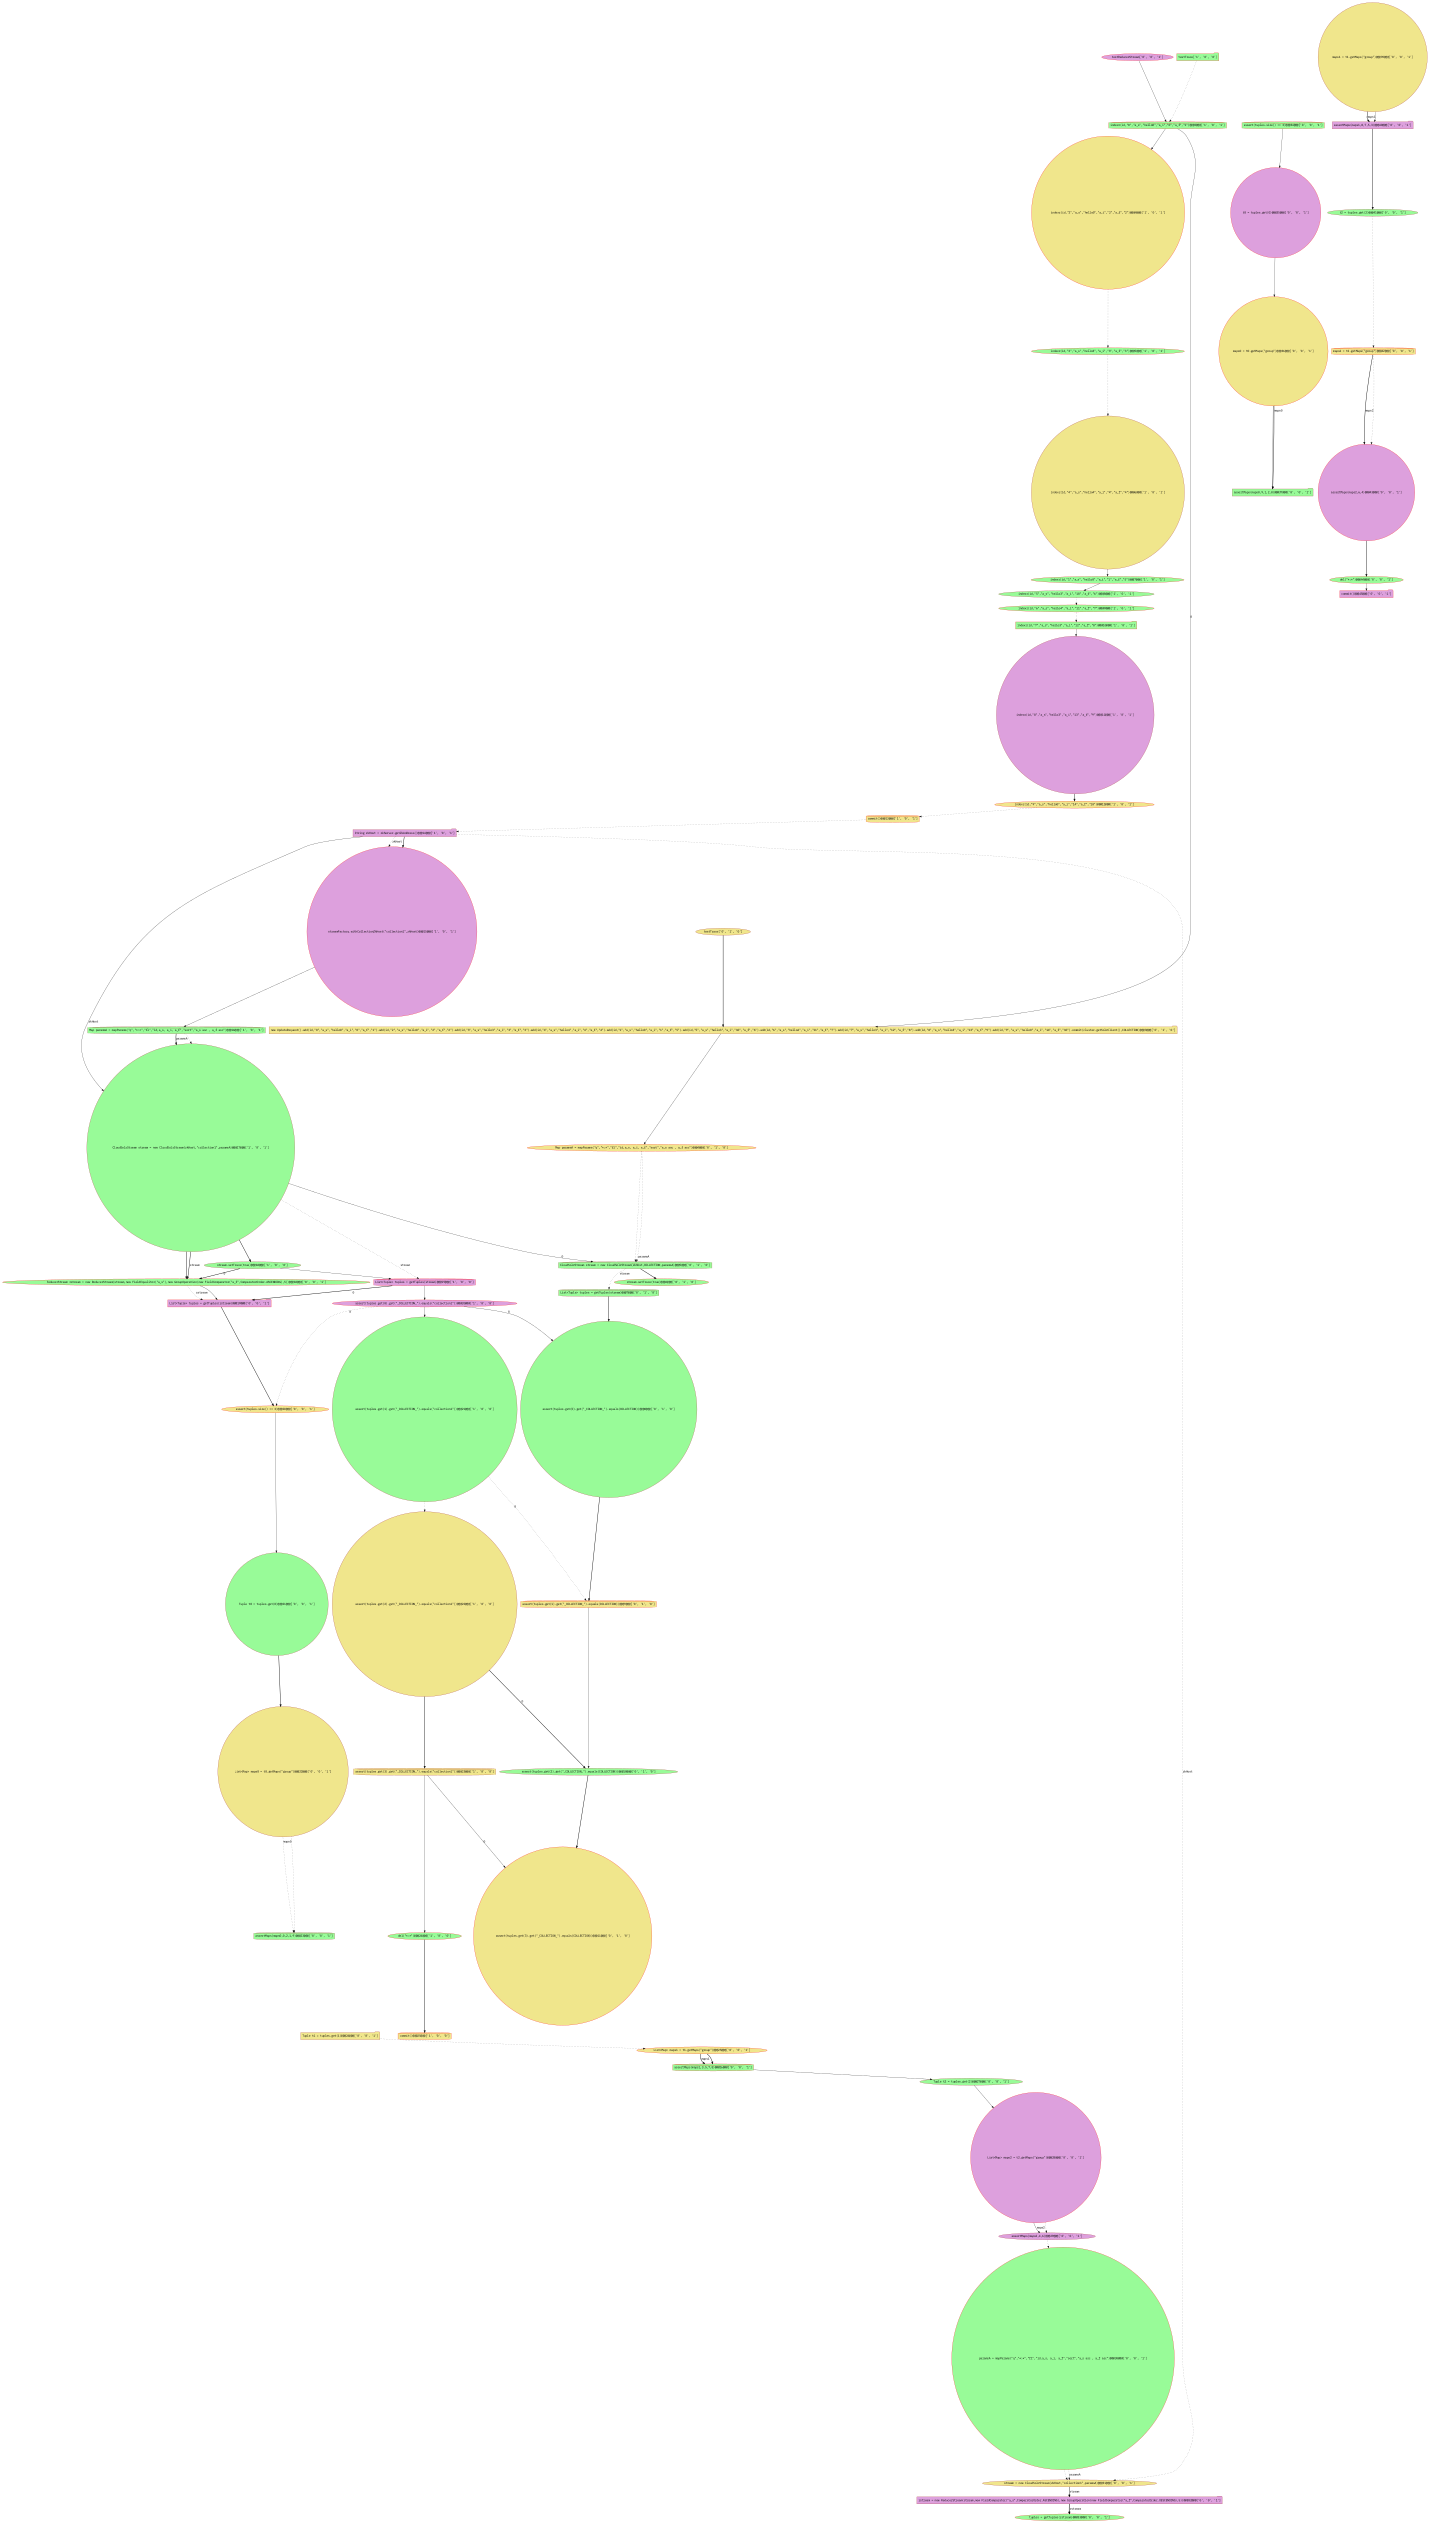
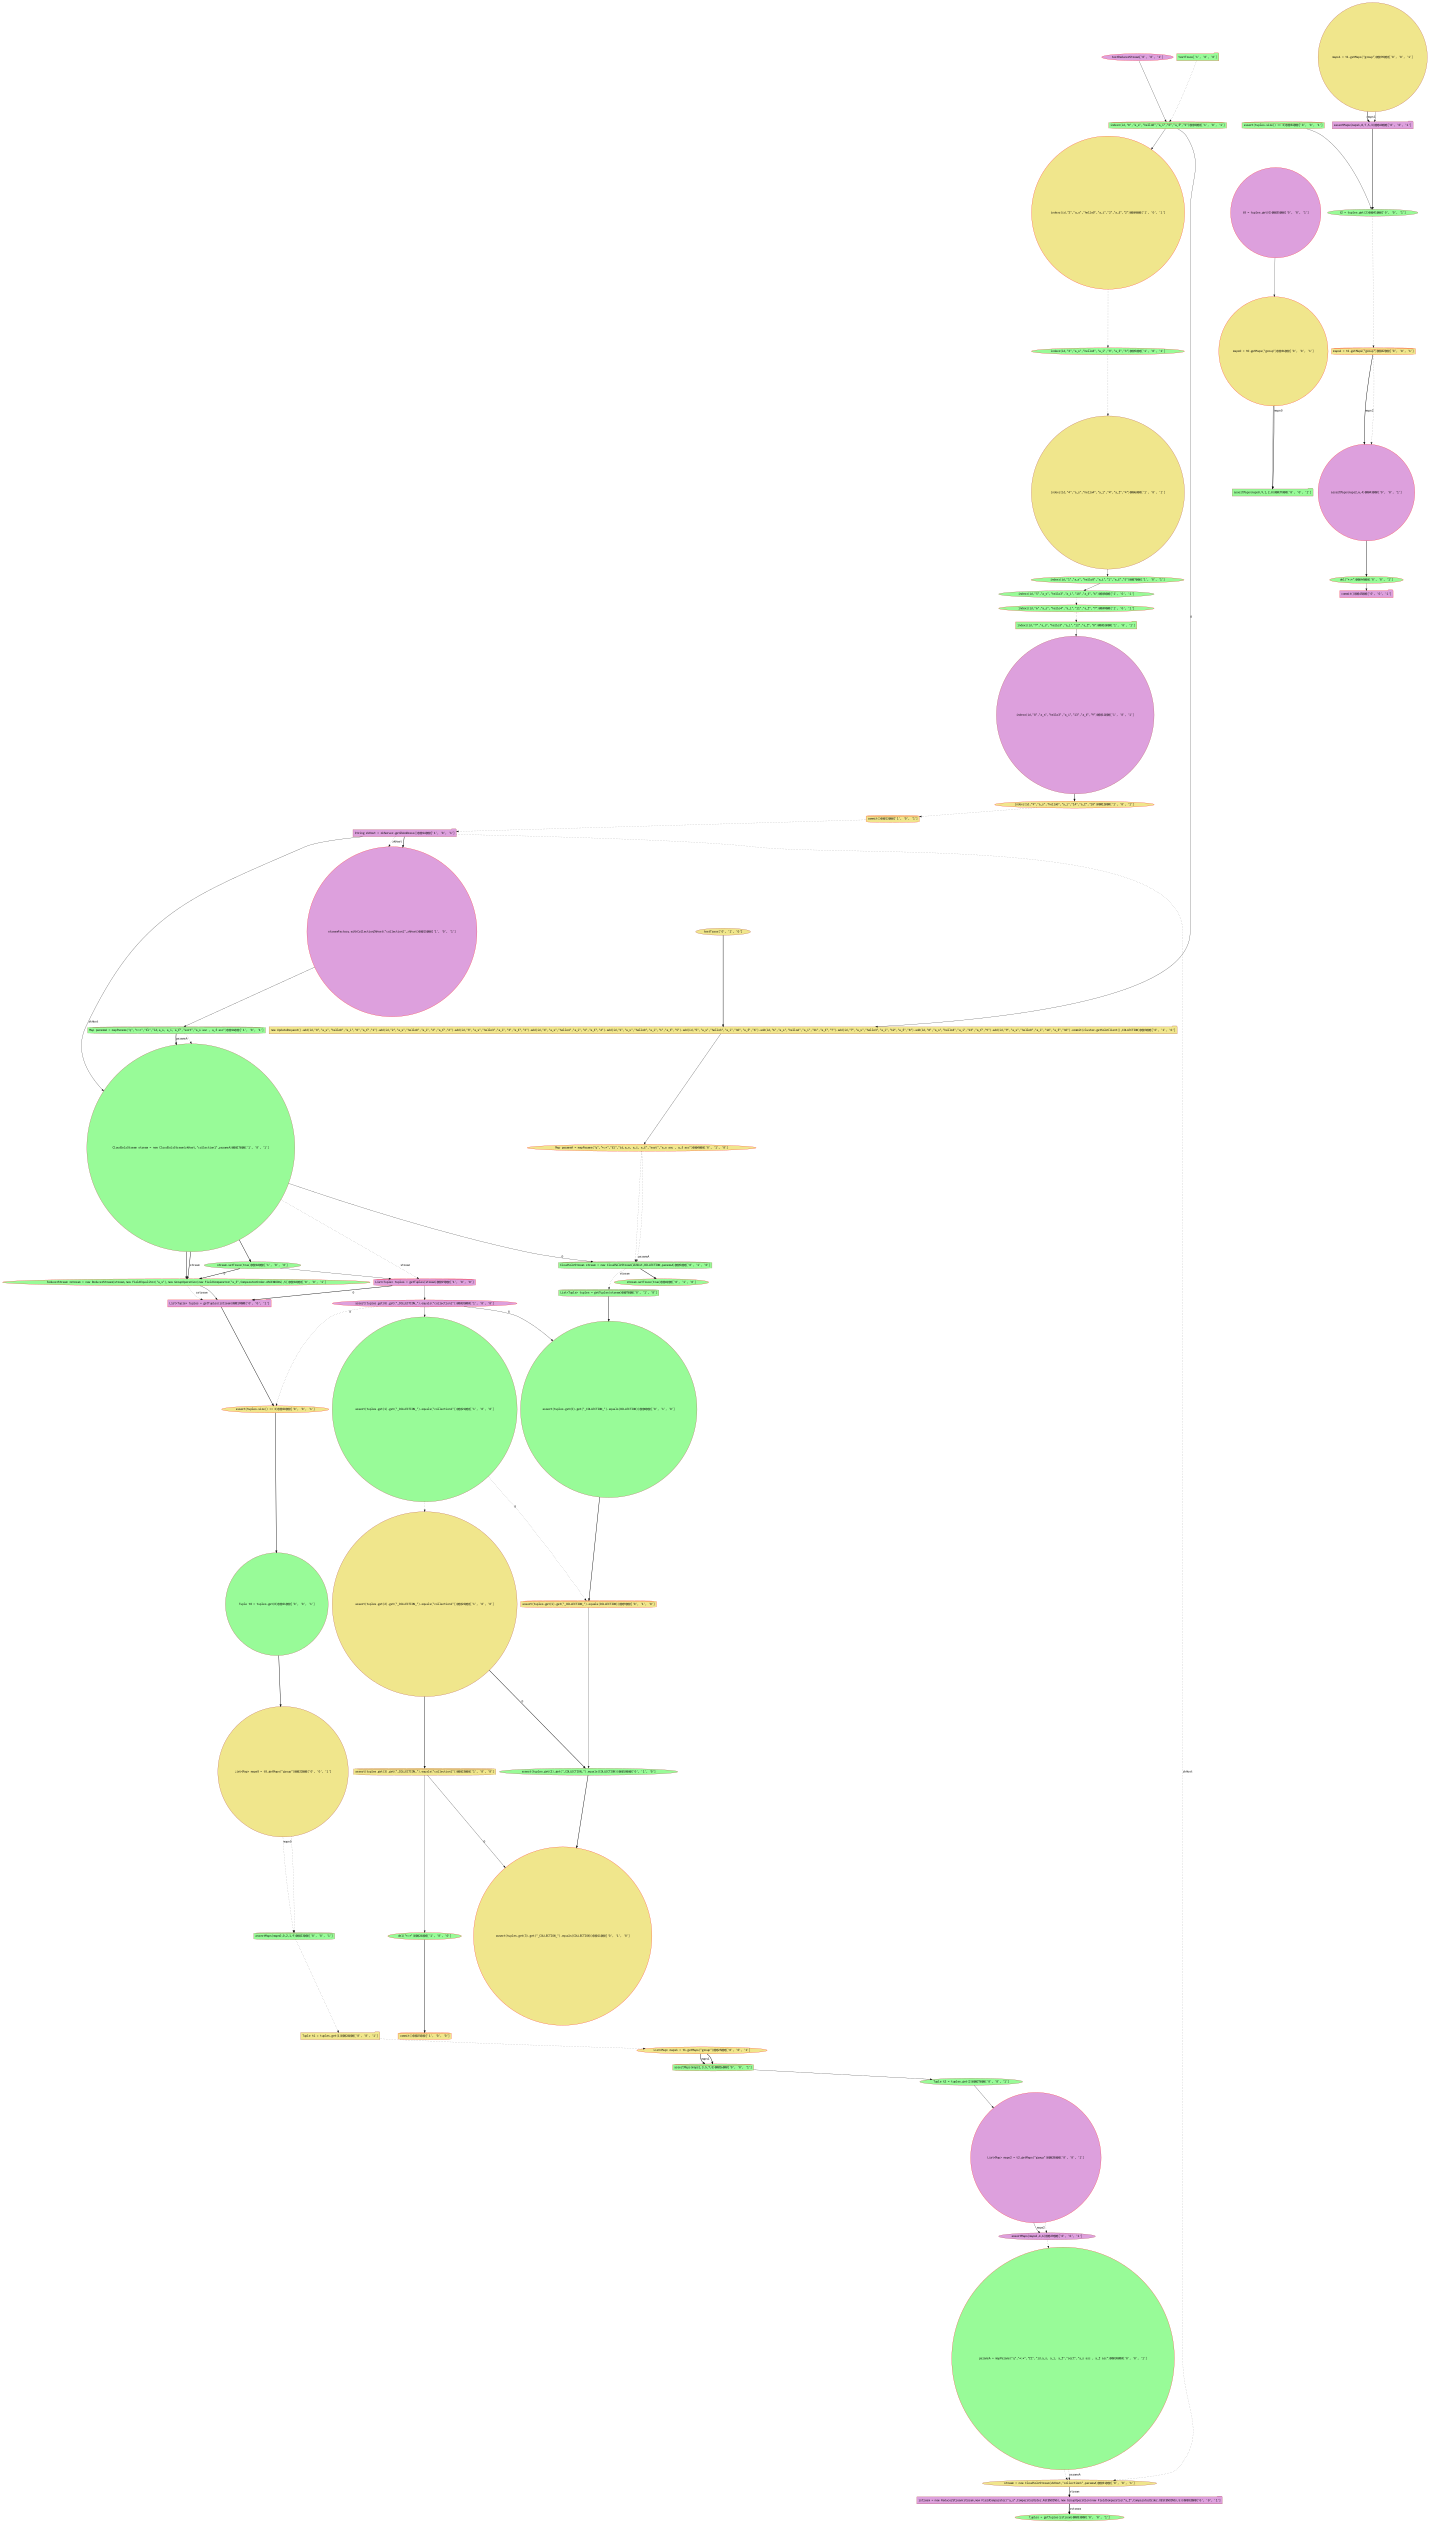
edge "assert(tuples.size() == 3)@@@34@@@['0', '0', '1']" -> "t0 = tuples.get(0)@@@35@@@['0', '0', '1']": now "assert(tuples.size() == 3)@@@34@@@['0', '0', '1']" -> "t2 = tuples.get(2)@@@41@@@['0', '0', '1']"
edge "assert(tuples.size() == 3)@@@20@@@['0', '0', '1']" -> "Tuple t0 = tuples.get(0)@@@21@@@['0', '0', '1']": style solid -> bold
edge "assertMaps(maps0,0,2,1,9)@@@23@@@['0', '0', '1']" -> "Tuple t1 = tuples.get(1)@@@24@@@['0', '0', '1']": added
